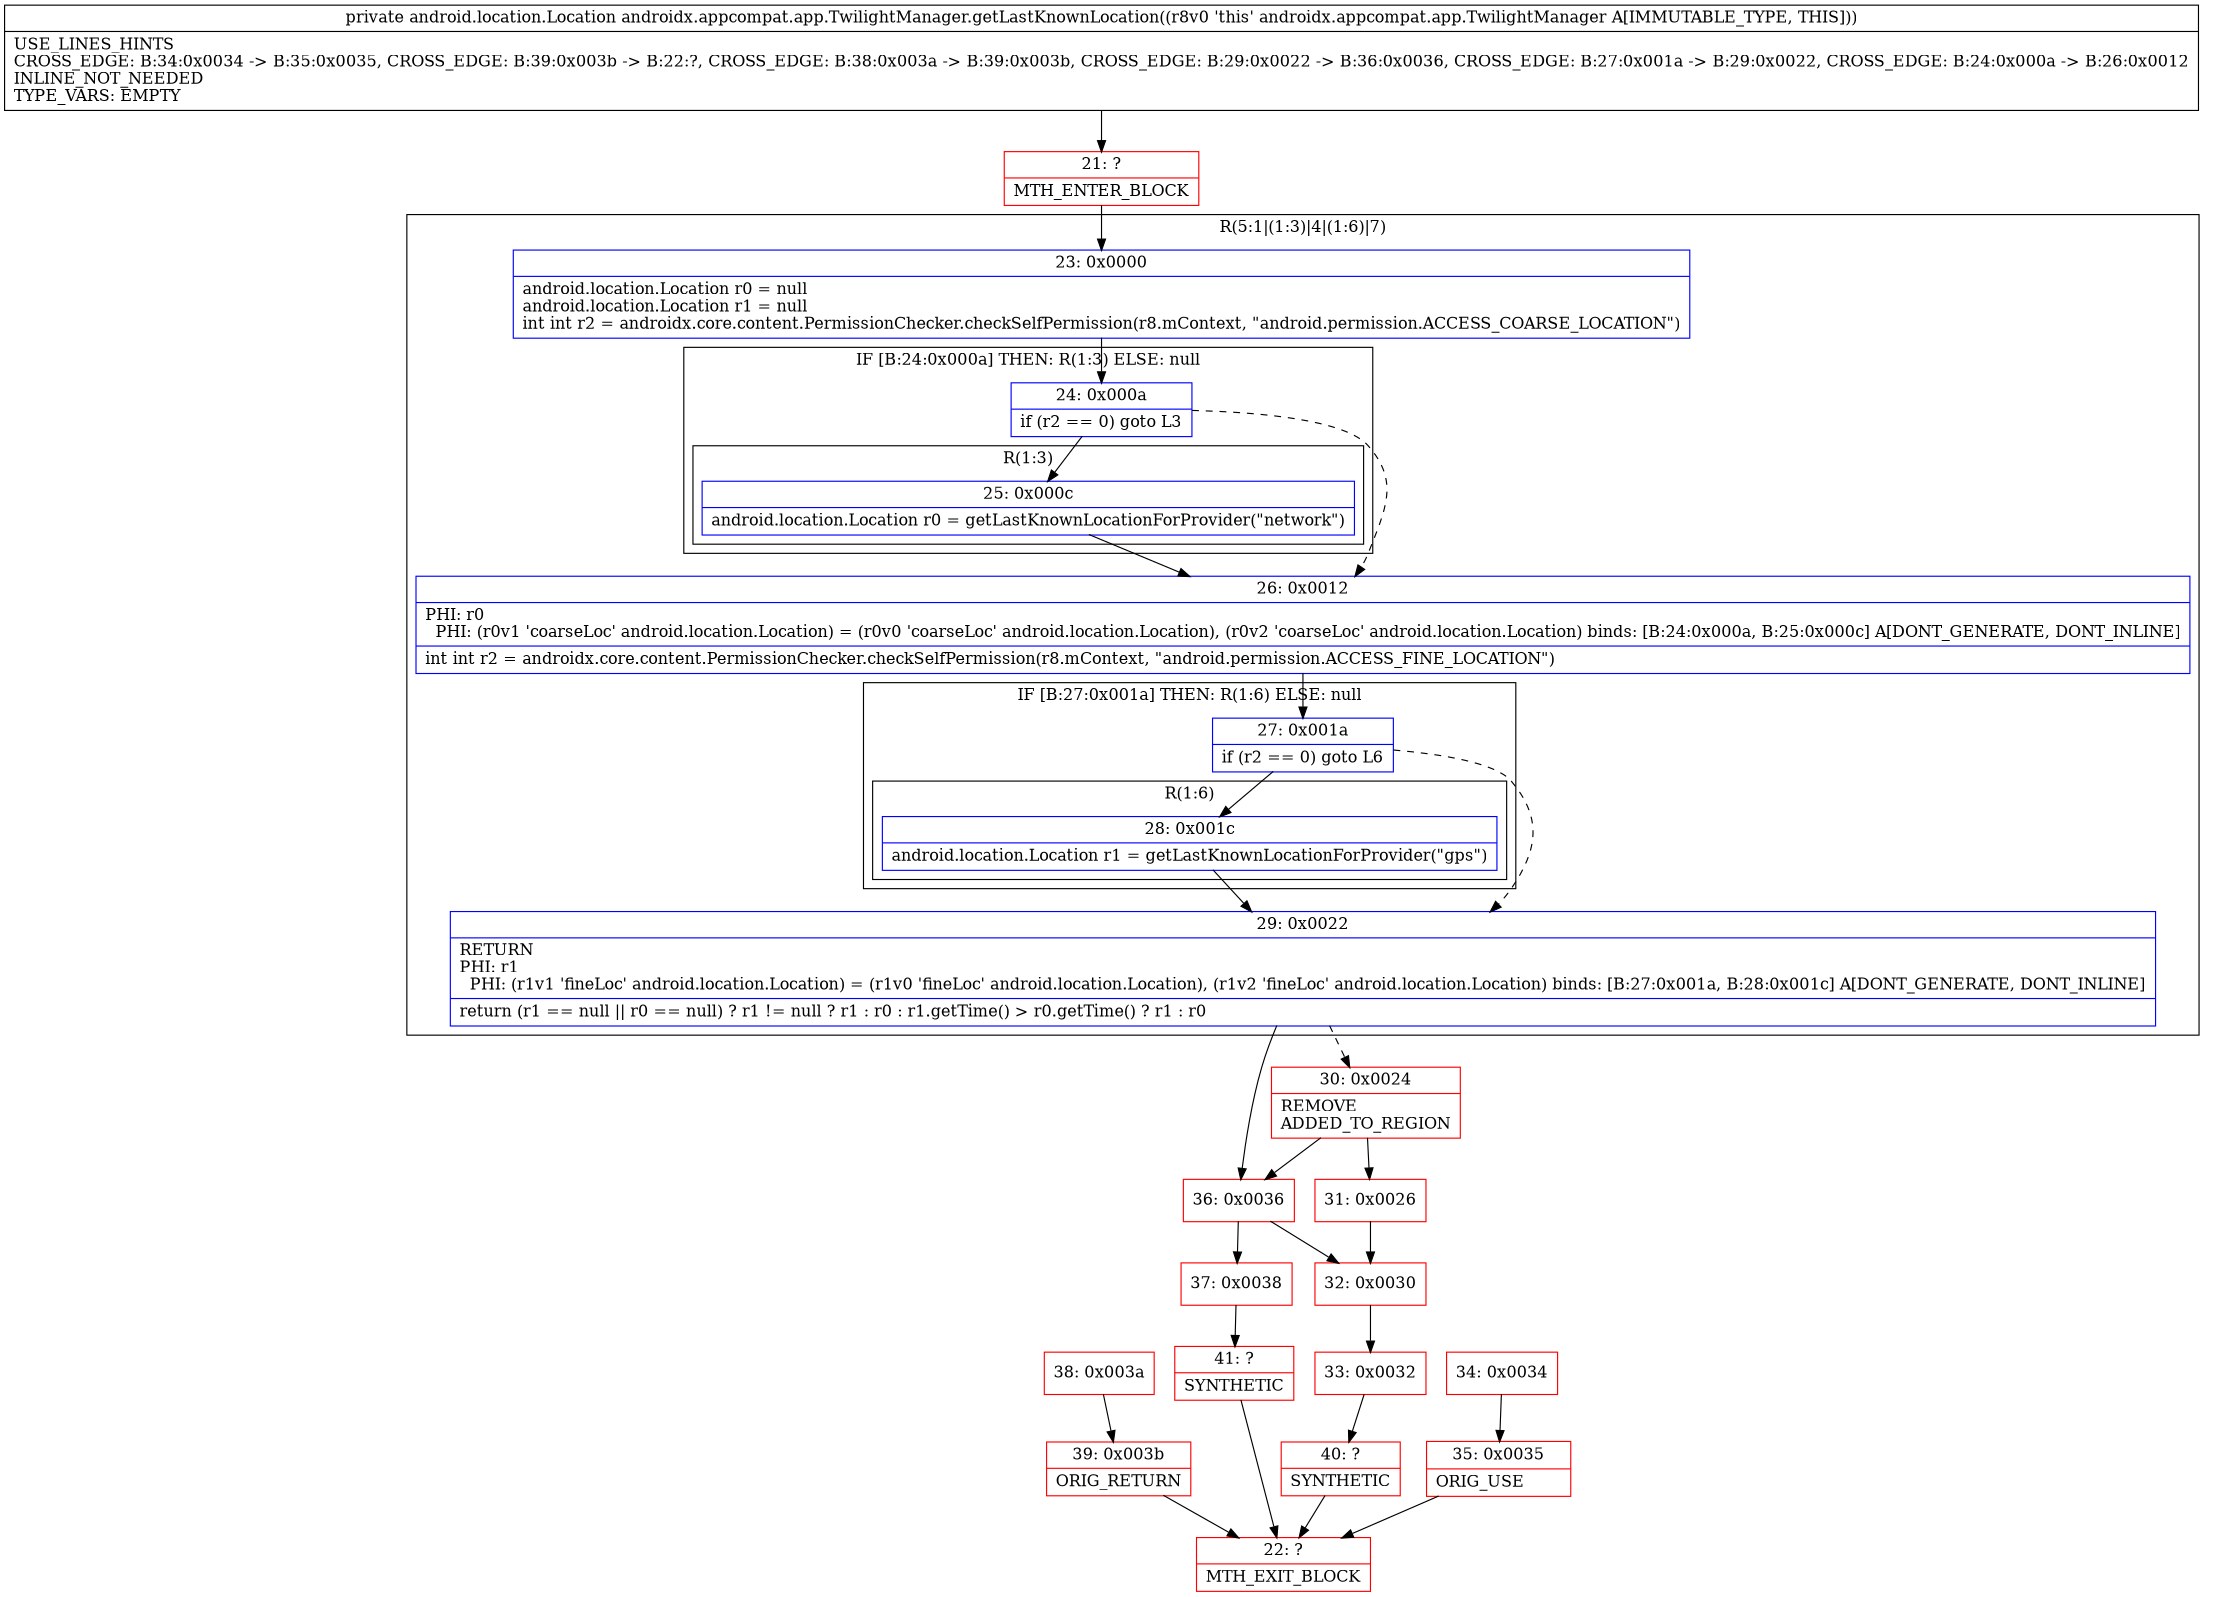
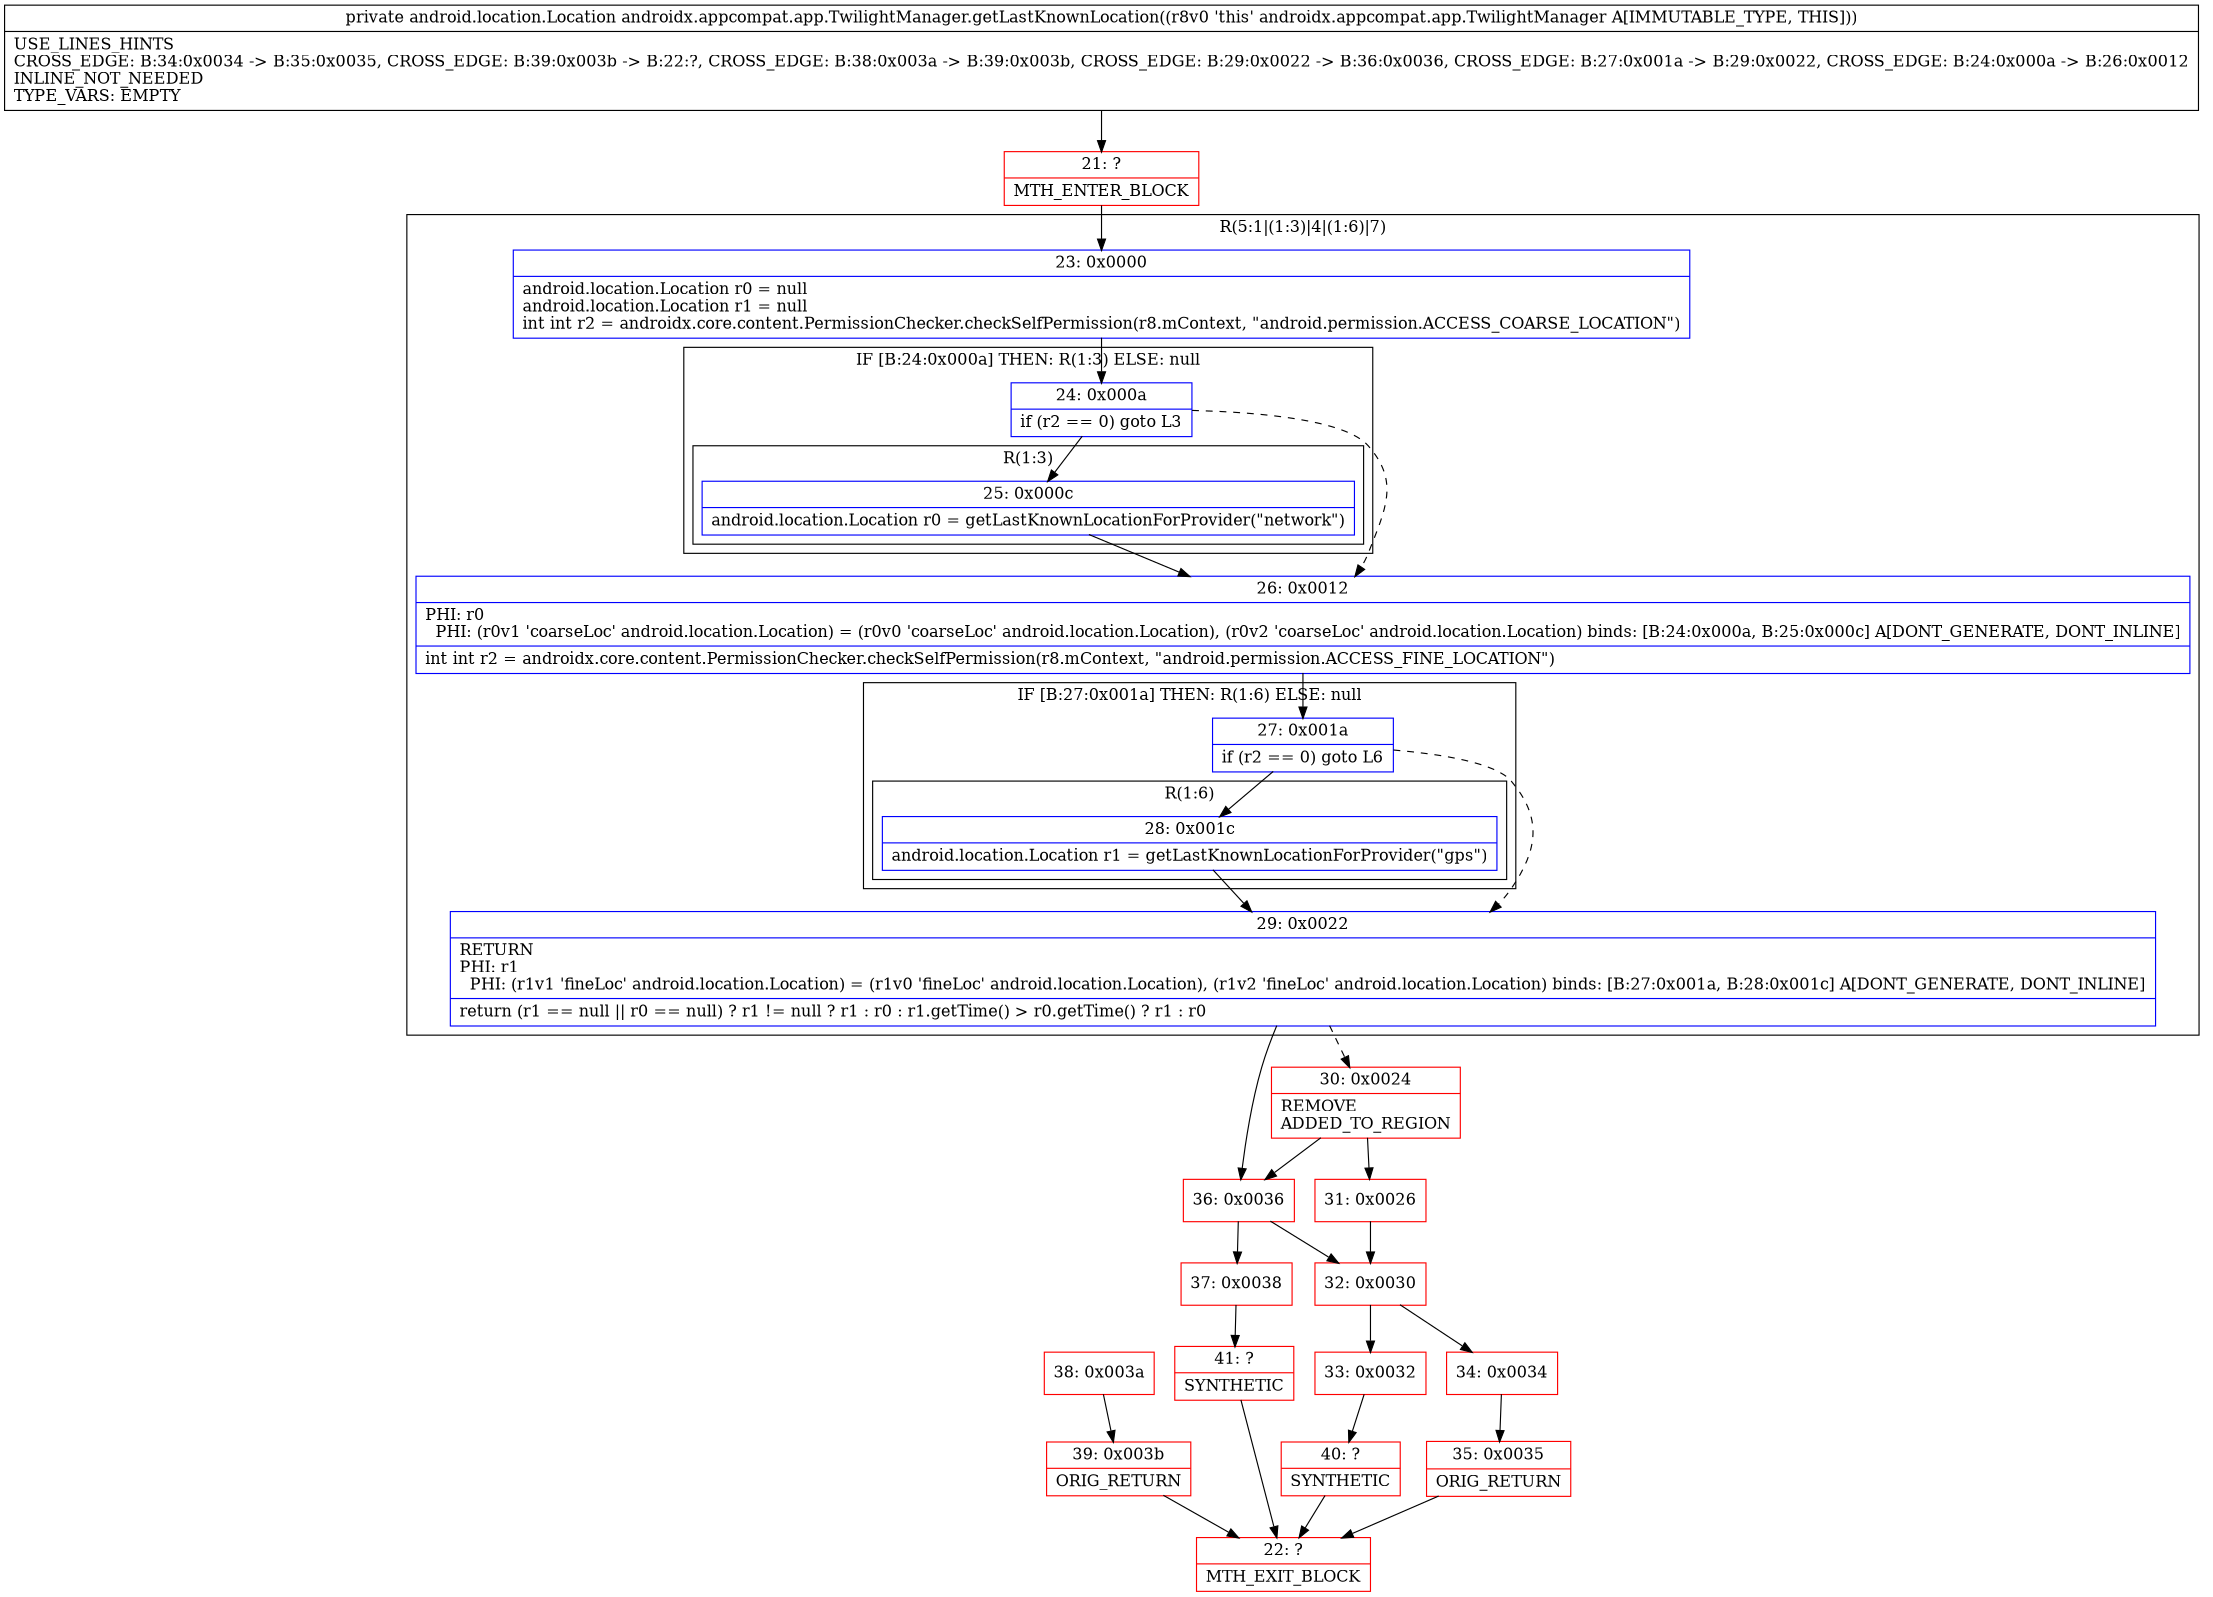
edge "32: 0x0030" -> "34: 0x0034": added
node "35: 0x0035": text "ORIG_USE" -> "ORIG_RETURN"
